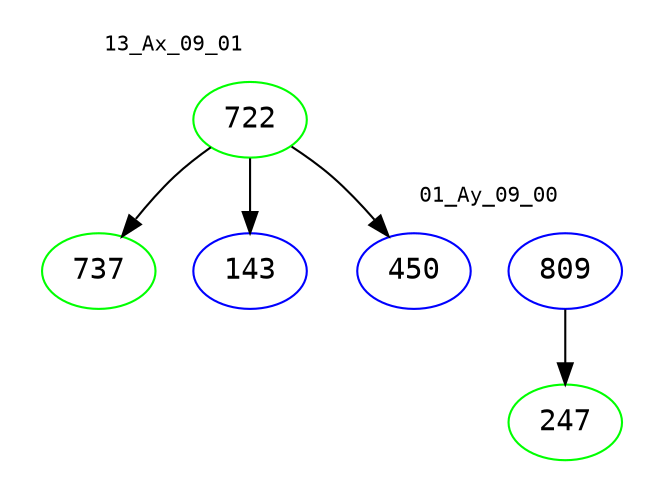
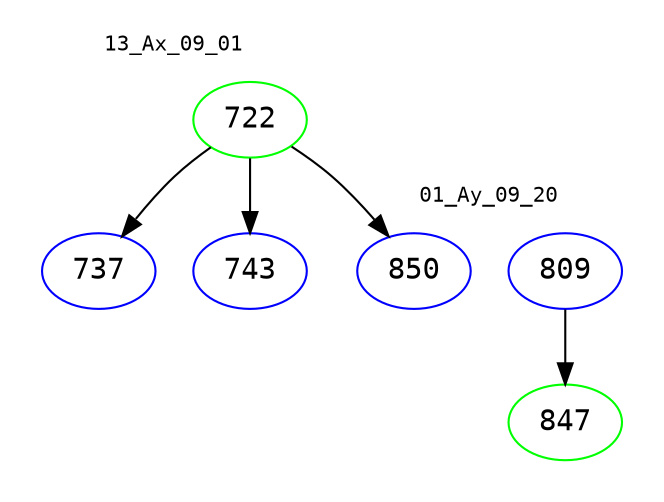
cluster "01_Ay_09_00": label "01_Ay_09_00" -> "01_Ay_09_20"
node "737": color green -> blue
node "143": label "143" -> "743"
node "450": label "450" -> "850"
node "247": label "247" -> "847"
